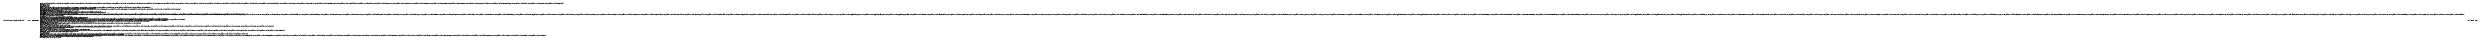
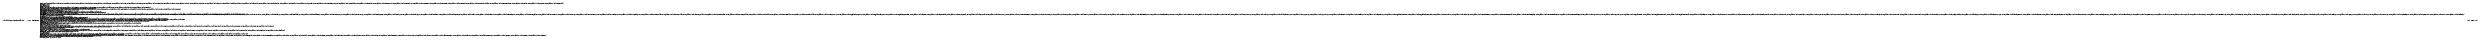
node "1: 0x0164": text "iconTint" -> "return"
